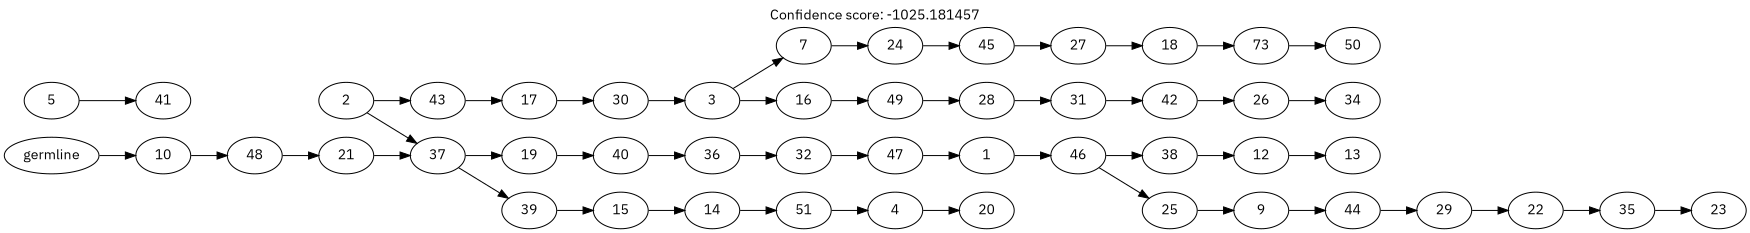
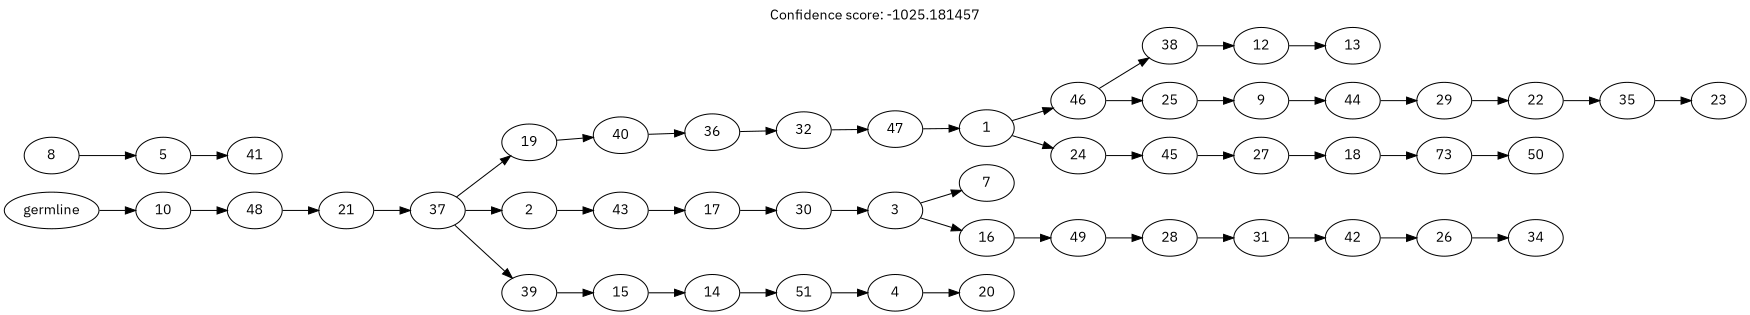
edge "7" -> "24": now "1" -> "24"
edge "2" -> "37": reversed
node "8": added
